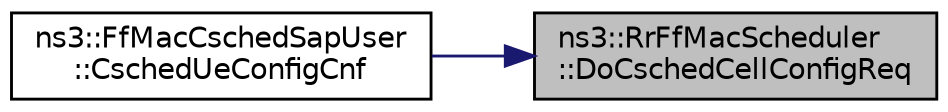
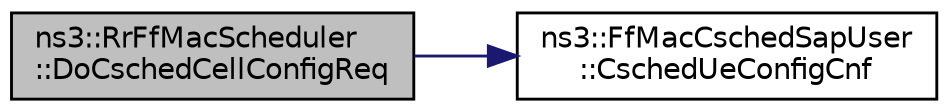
edge "ns3::FfMacCschedSapUser ::CschedUeConfigCnf" -> "ns3::RrFfMacScheduler ::DoCschedCellConfigReq": reversed
